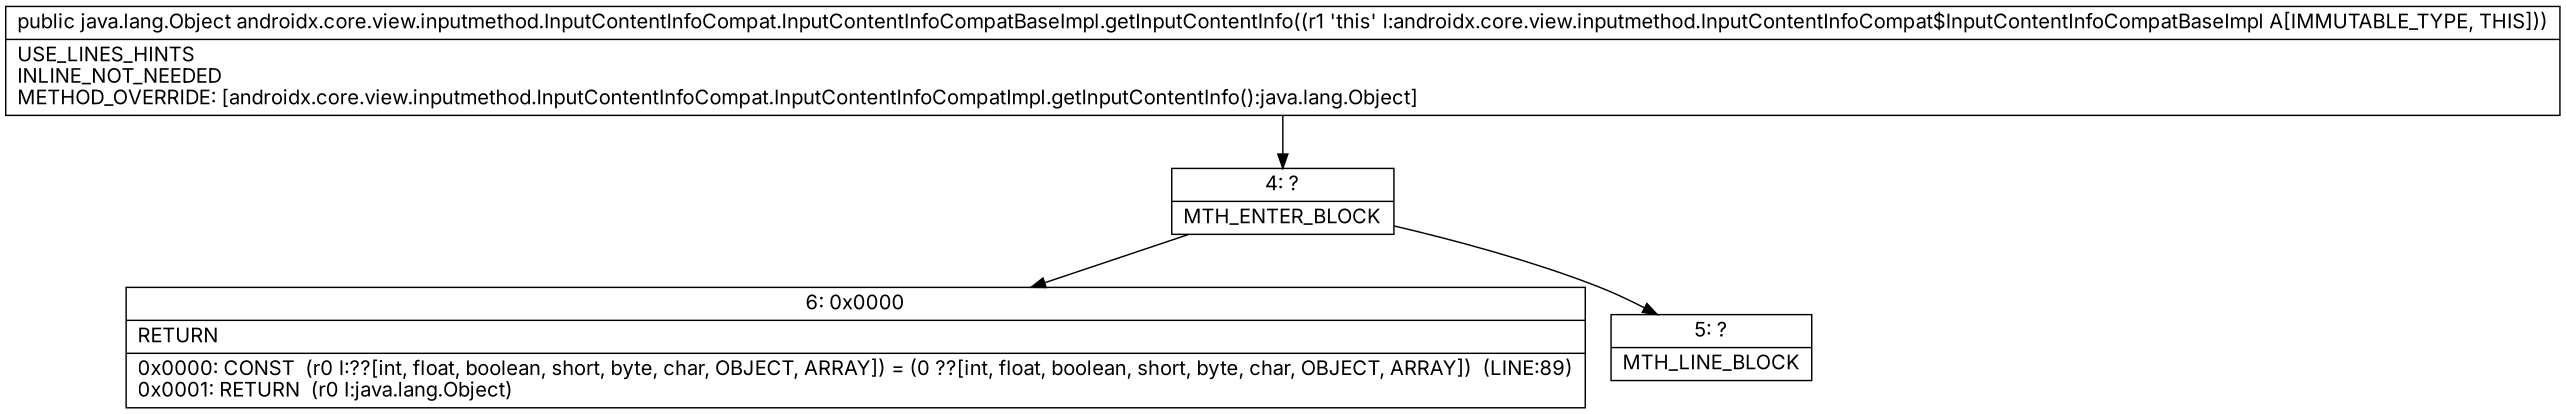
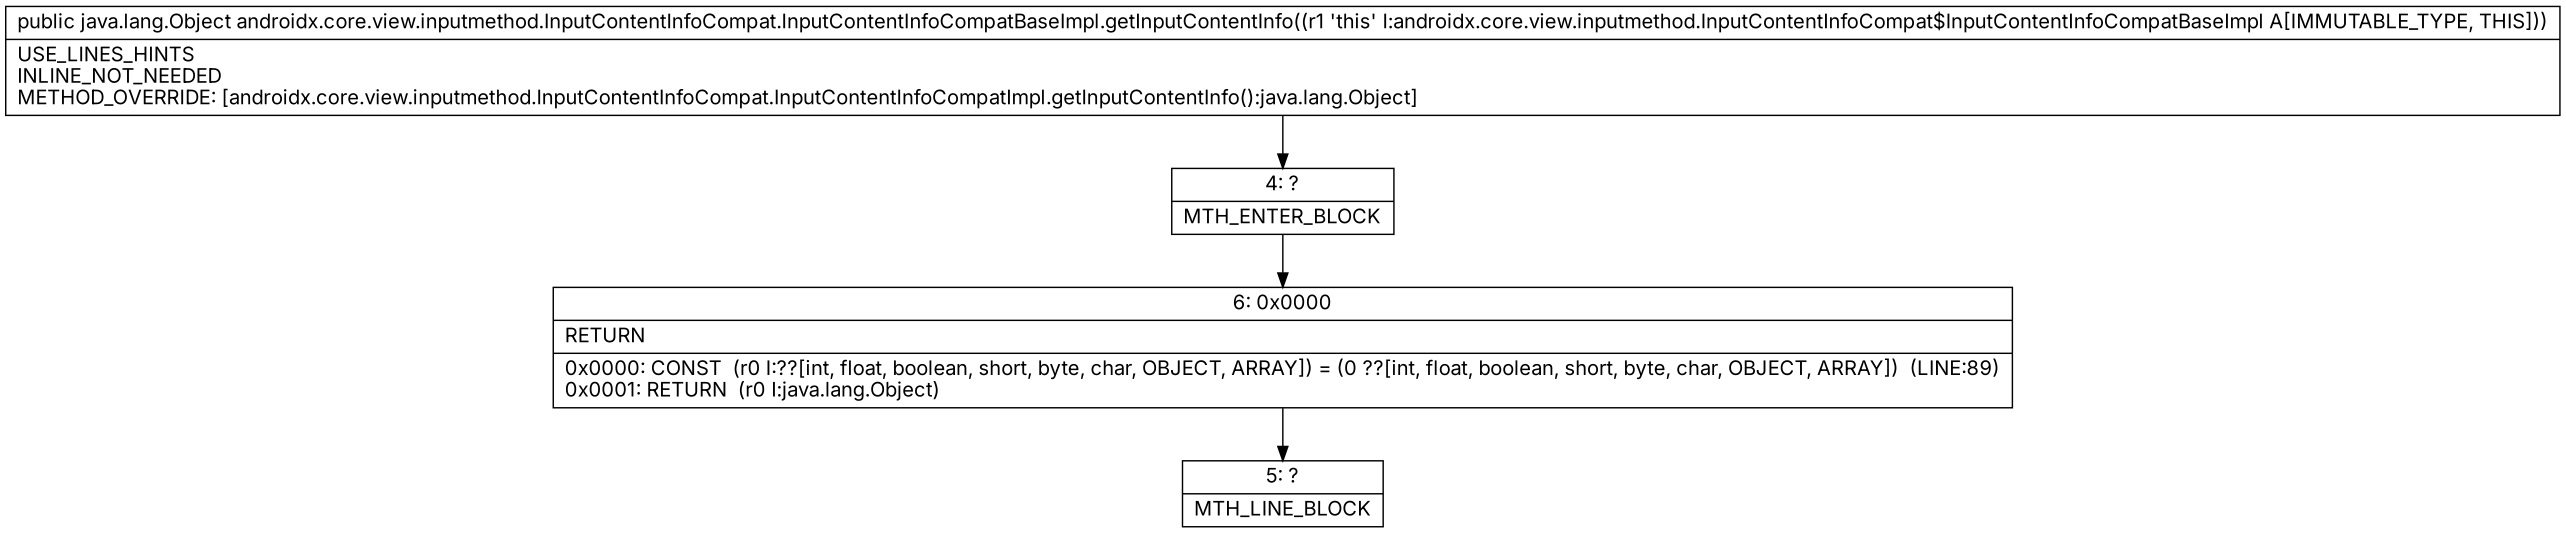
edge "4: ?" -> "5: ?": now "6: 0x0000" -> "5: ?"
